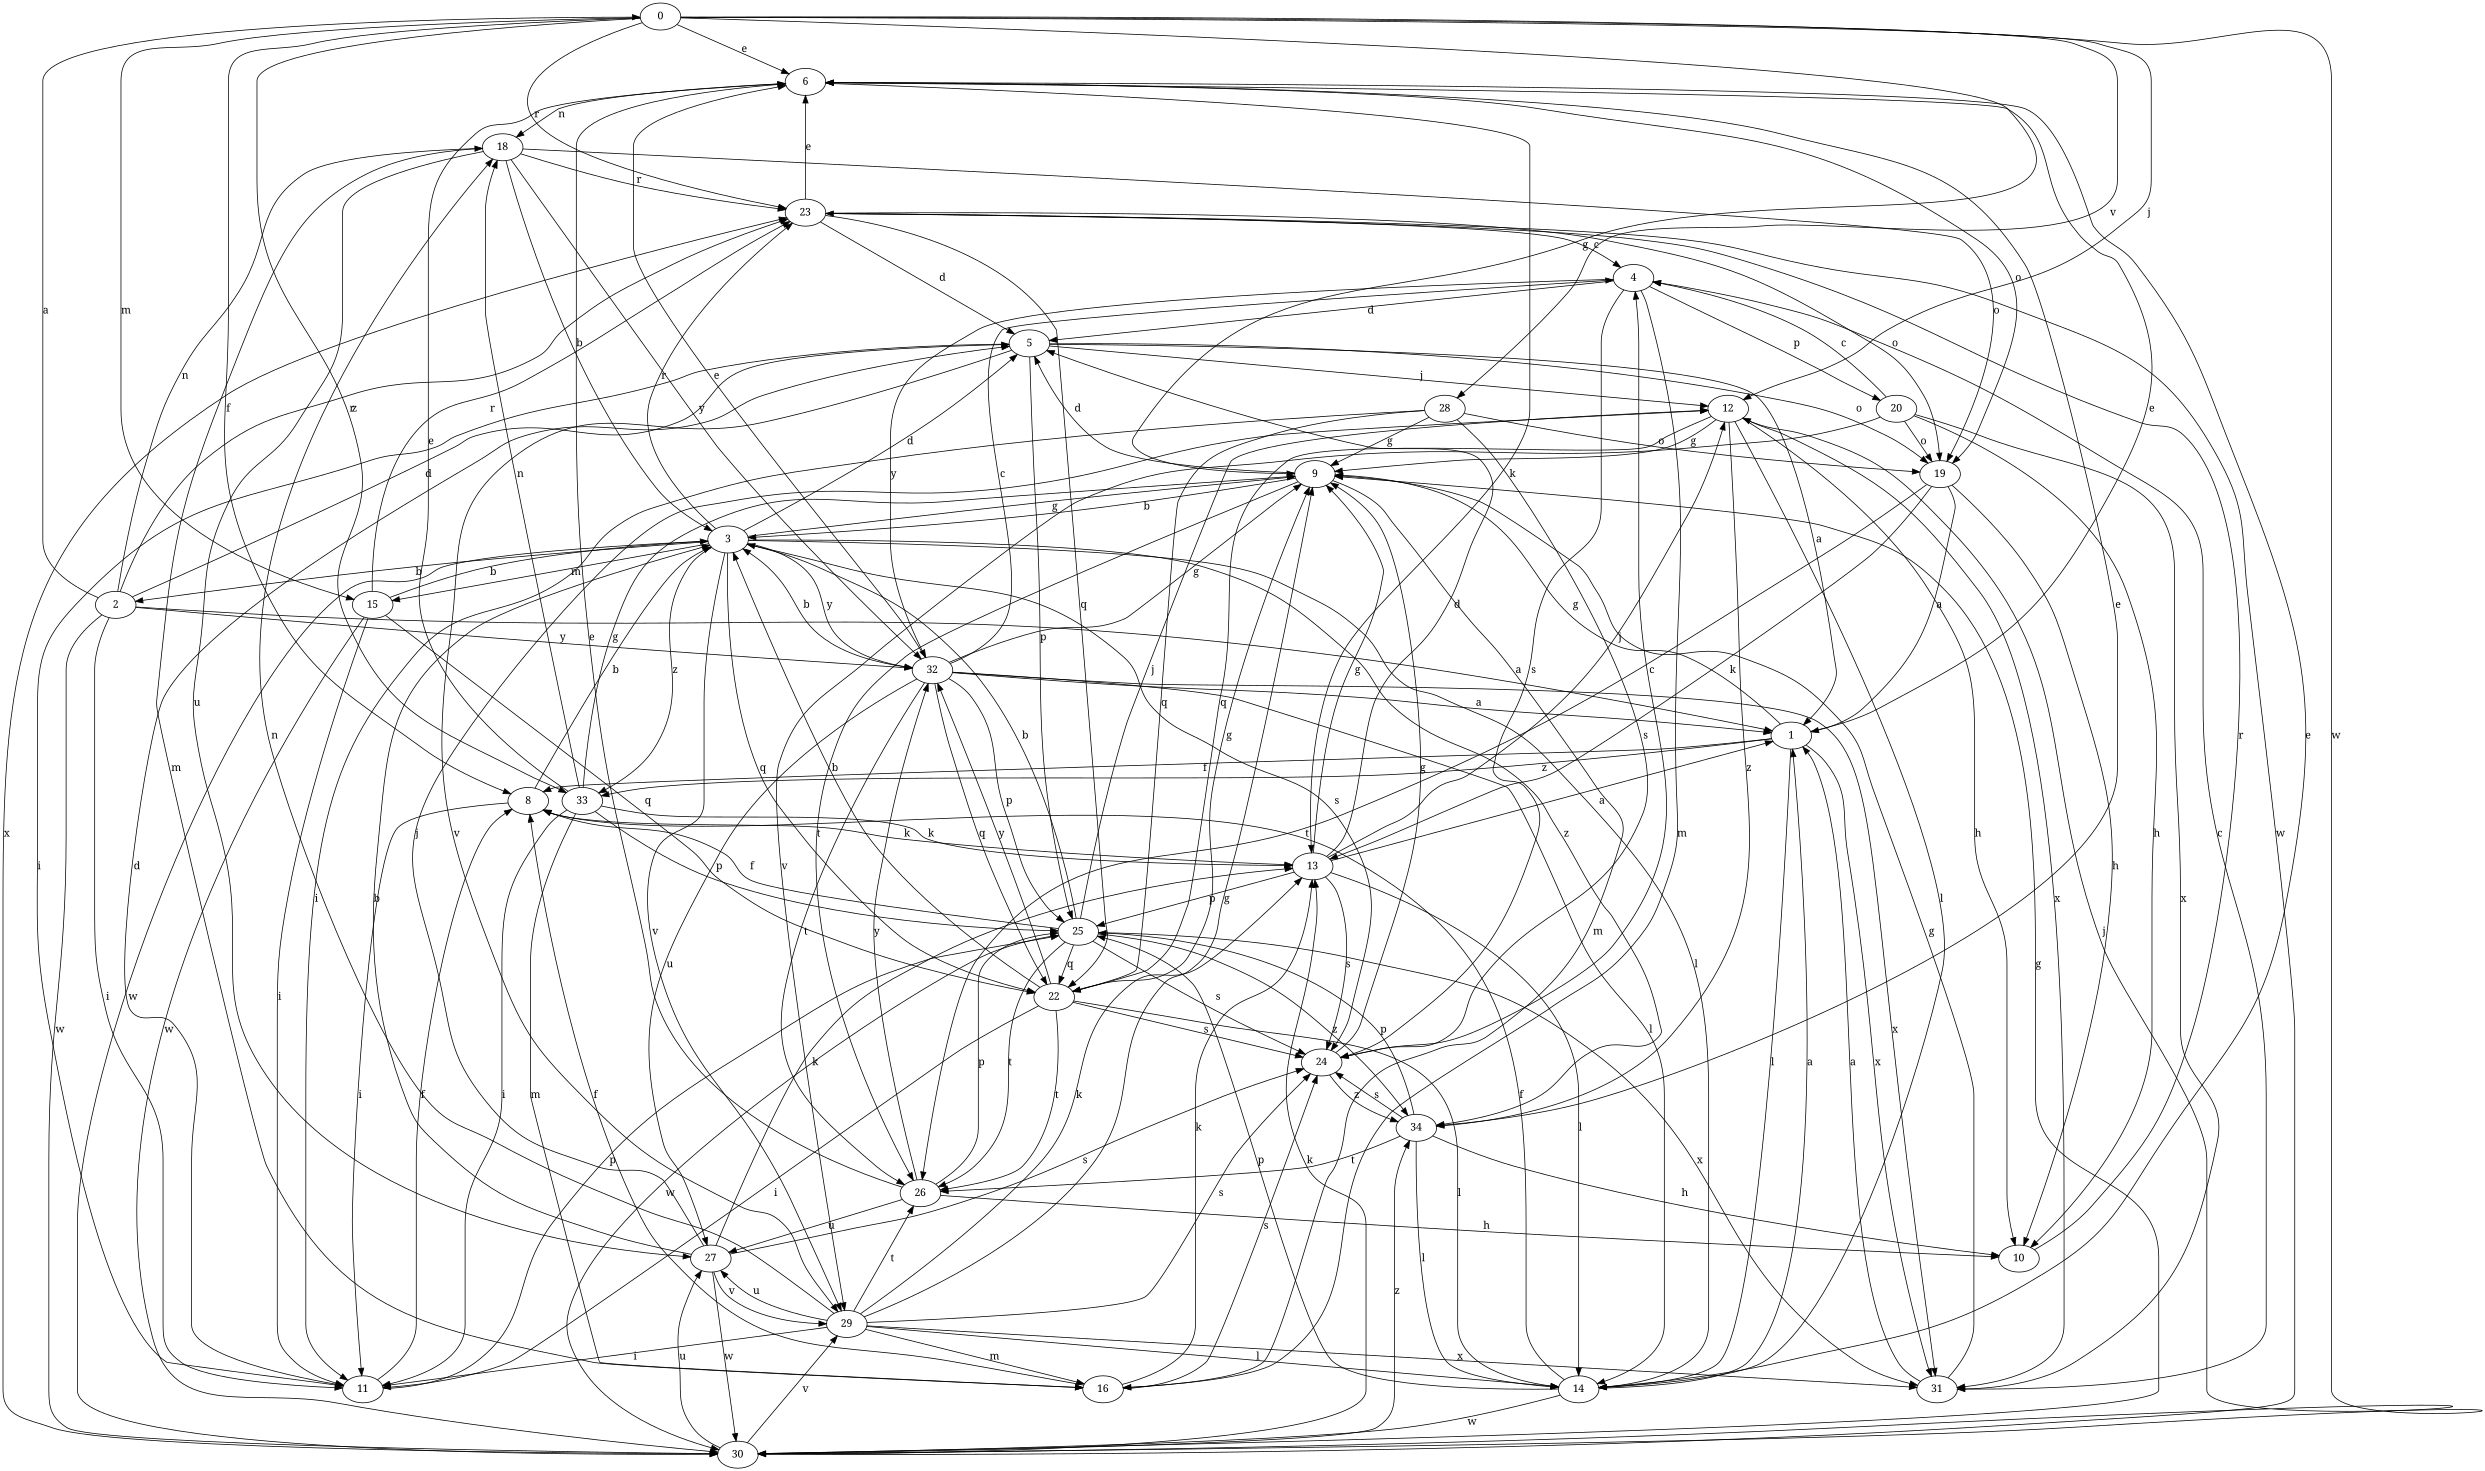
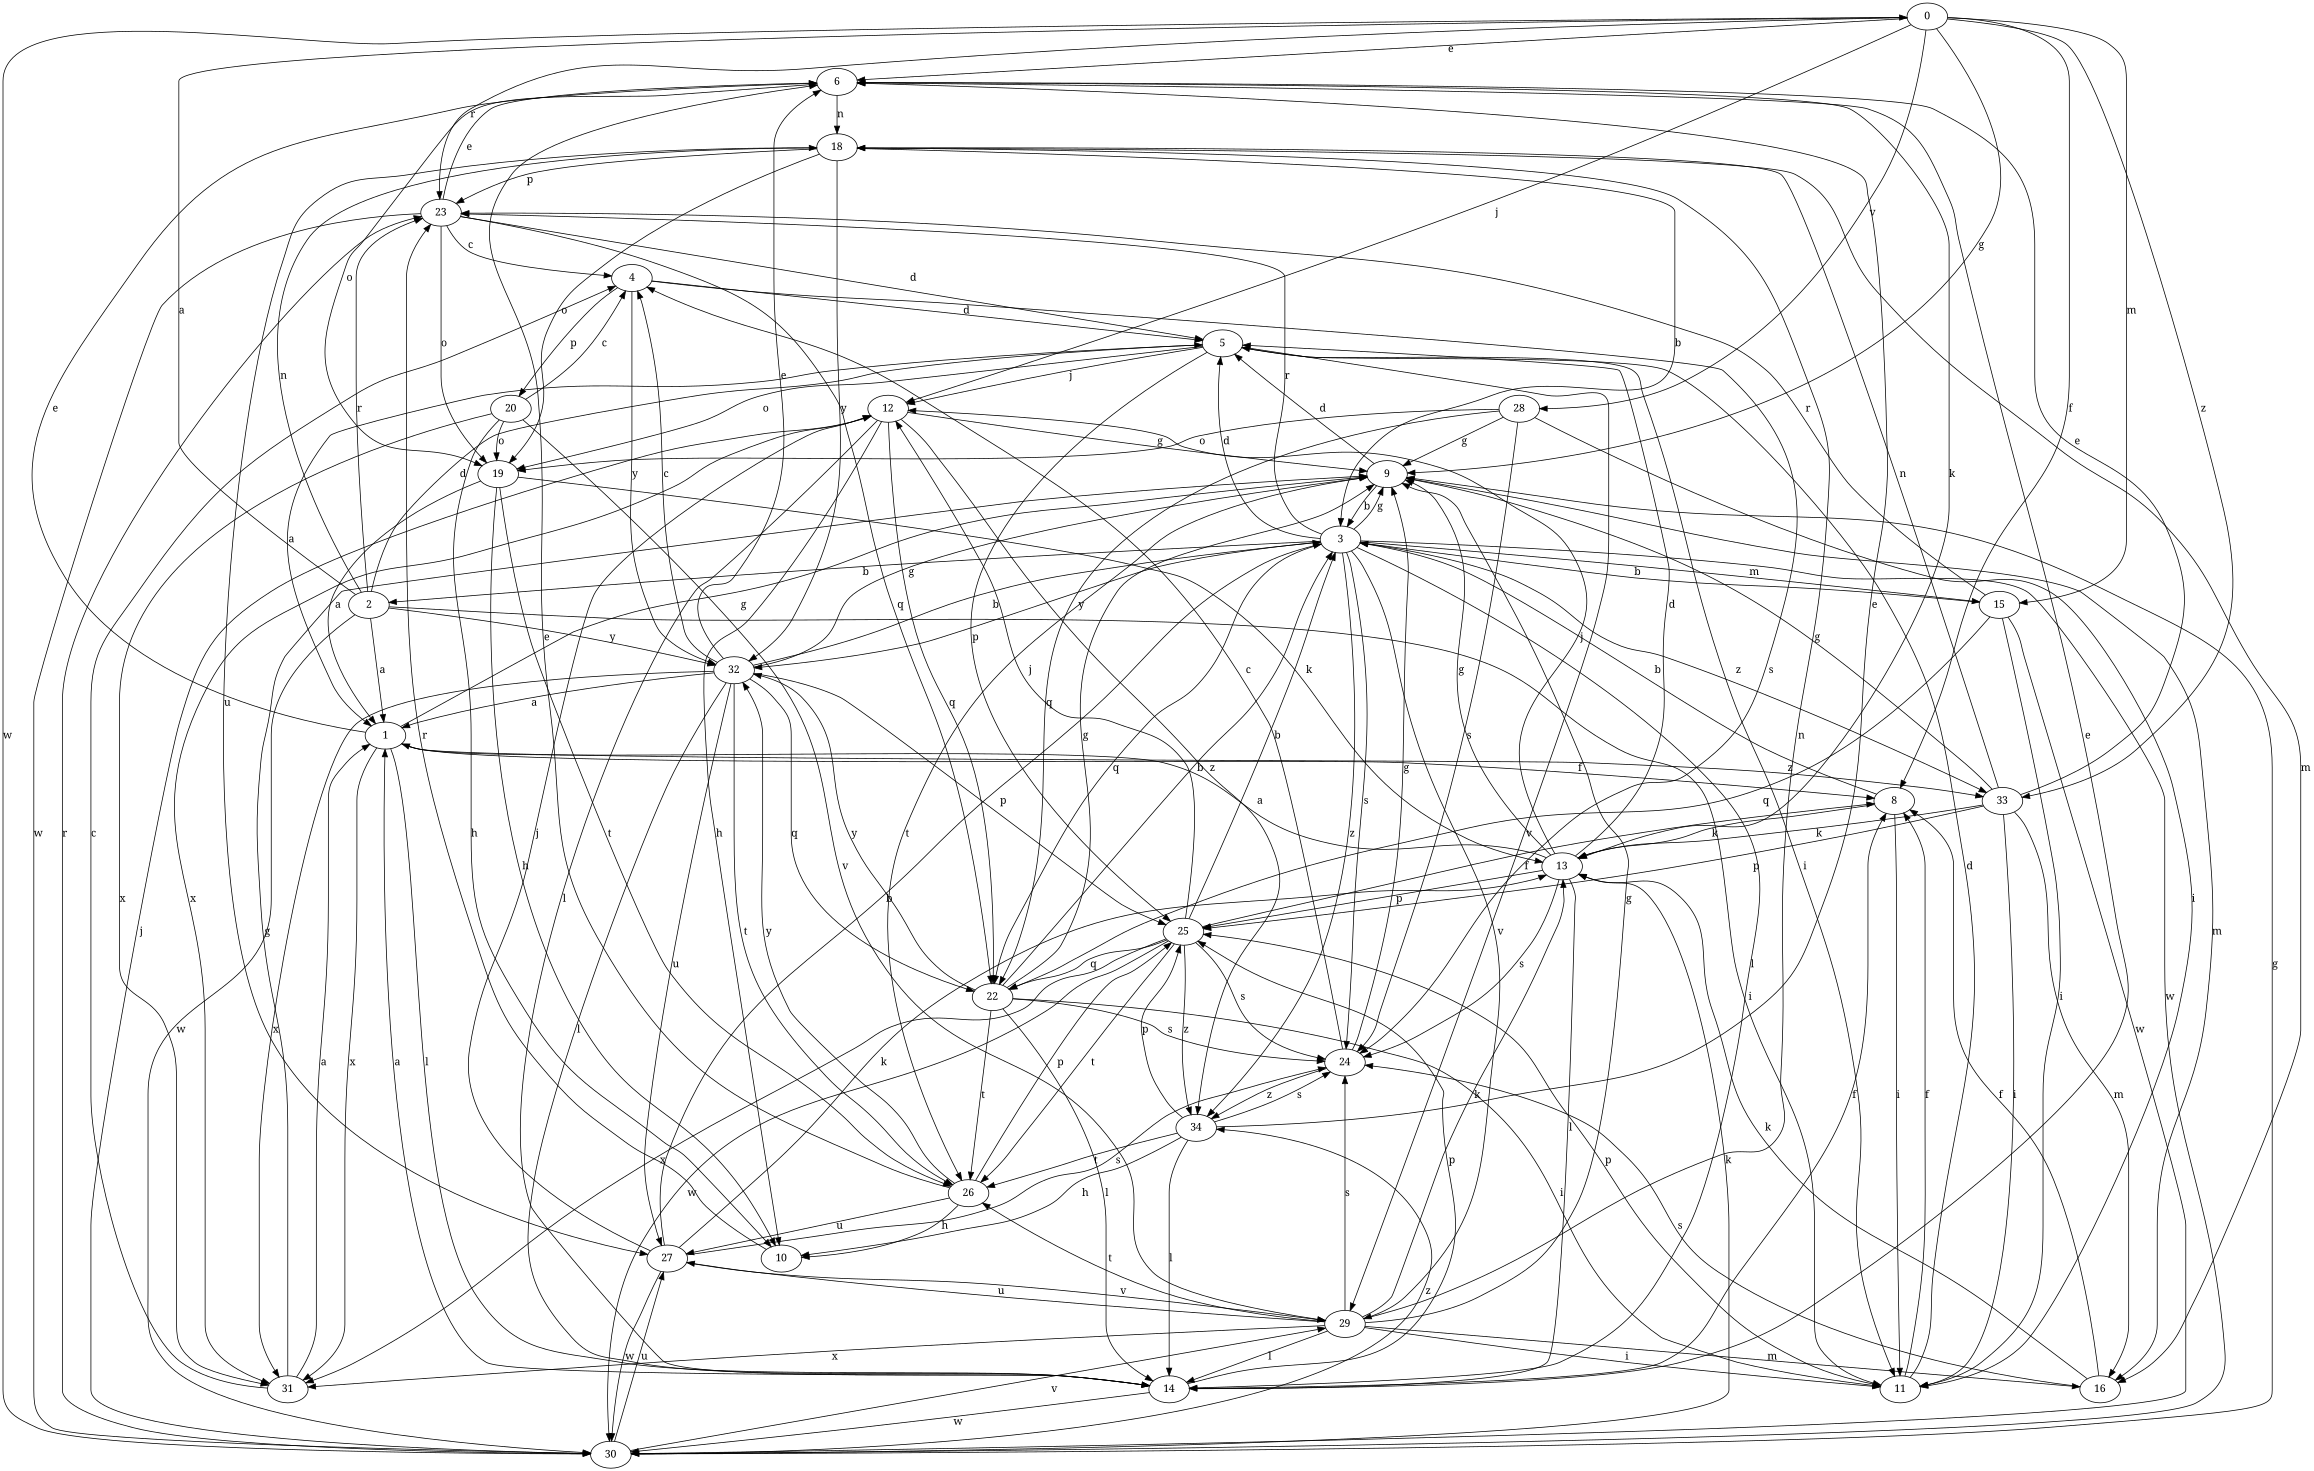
edge "18" -> "23": label "r" -> "p"
edge "30" -> "23": label "x" -> "r"
edge "4" -> "16": removed, label "m"
